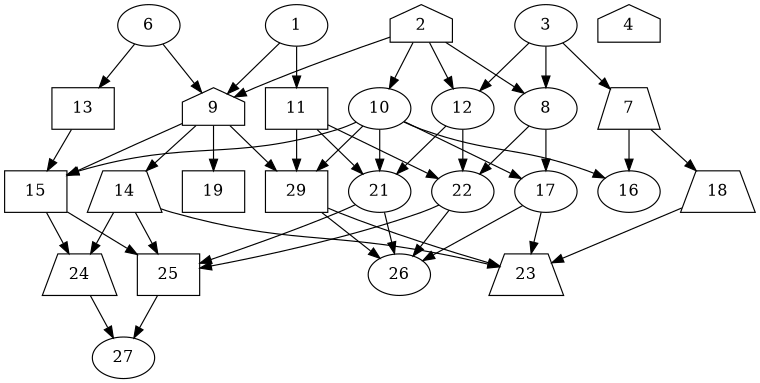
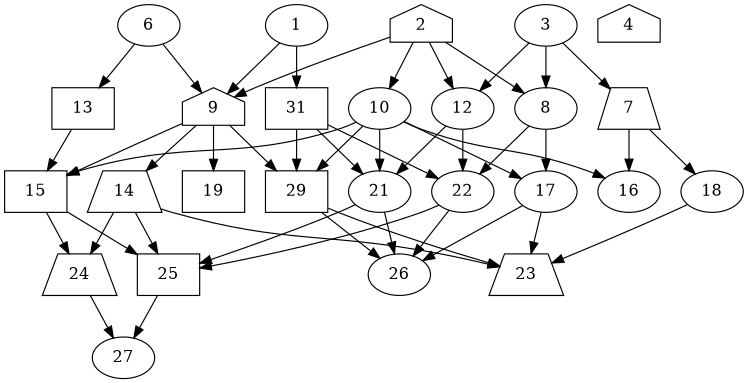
node "11": label "11" -> "31"
node "18": shape trapezium -> ellipse
